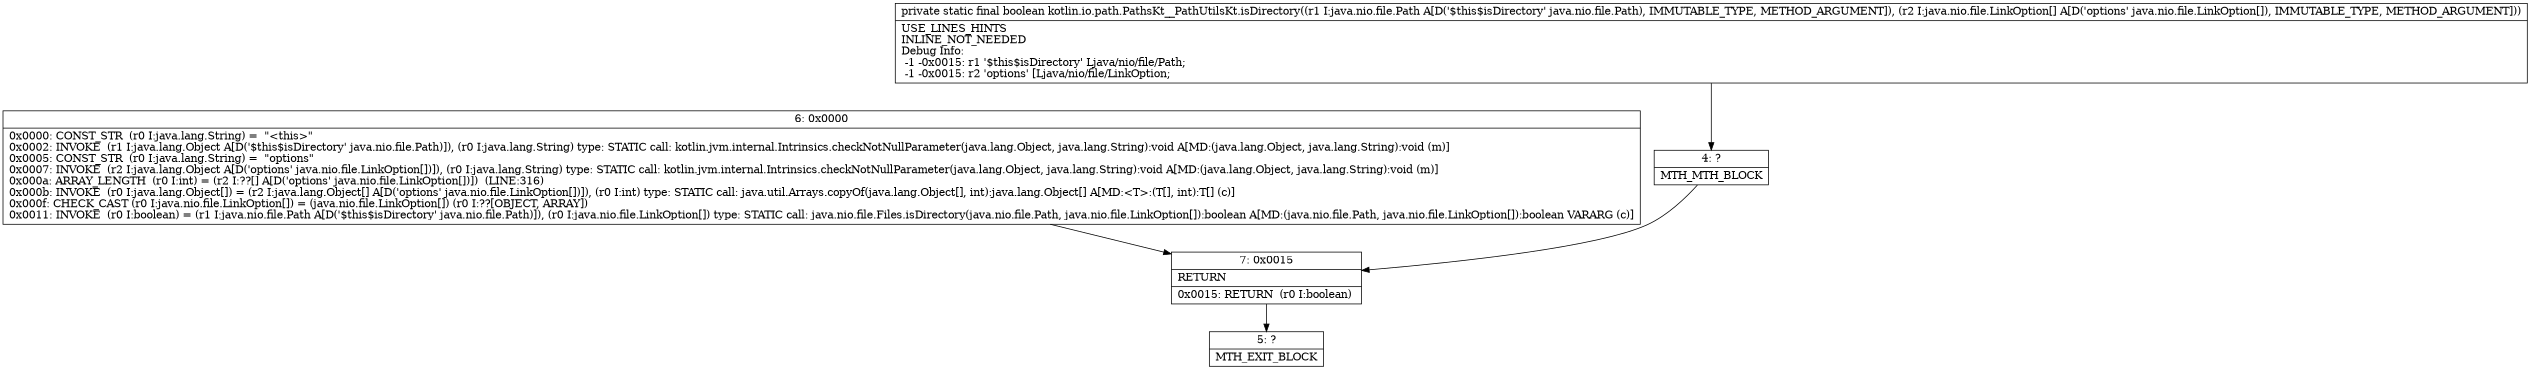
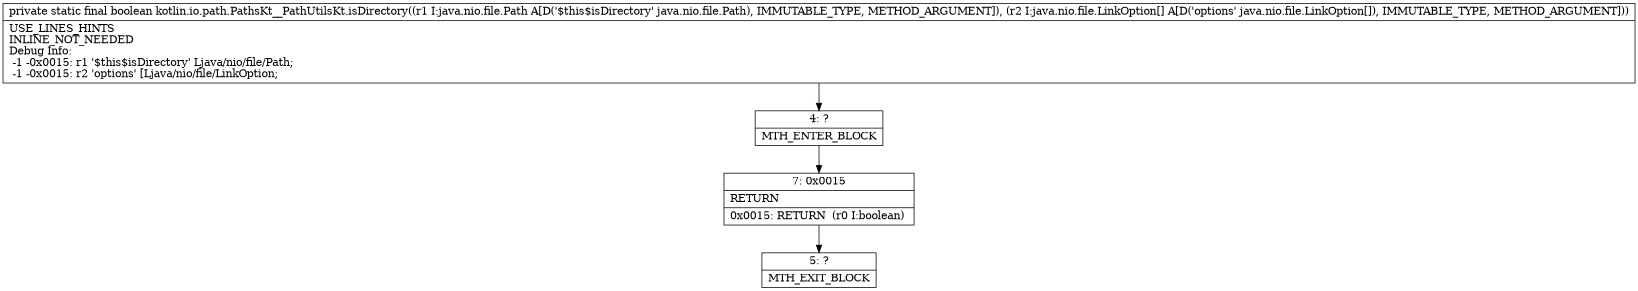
node "6: 0x0000": removed
node "4: ?": text "MTH_MTH_BLOCK" -> "MTH_ENTER_BLOCK"
